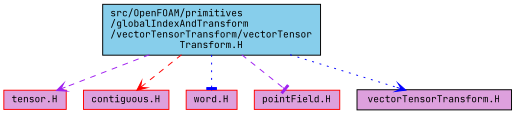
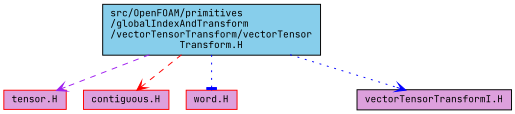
node "pointField.H": removed
node "vectorTensorTransform.H": label "vectorTensorTransform.H" -> "vectorTensorTransformI.H"
